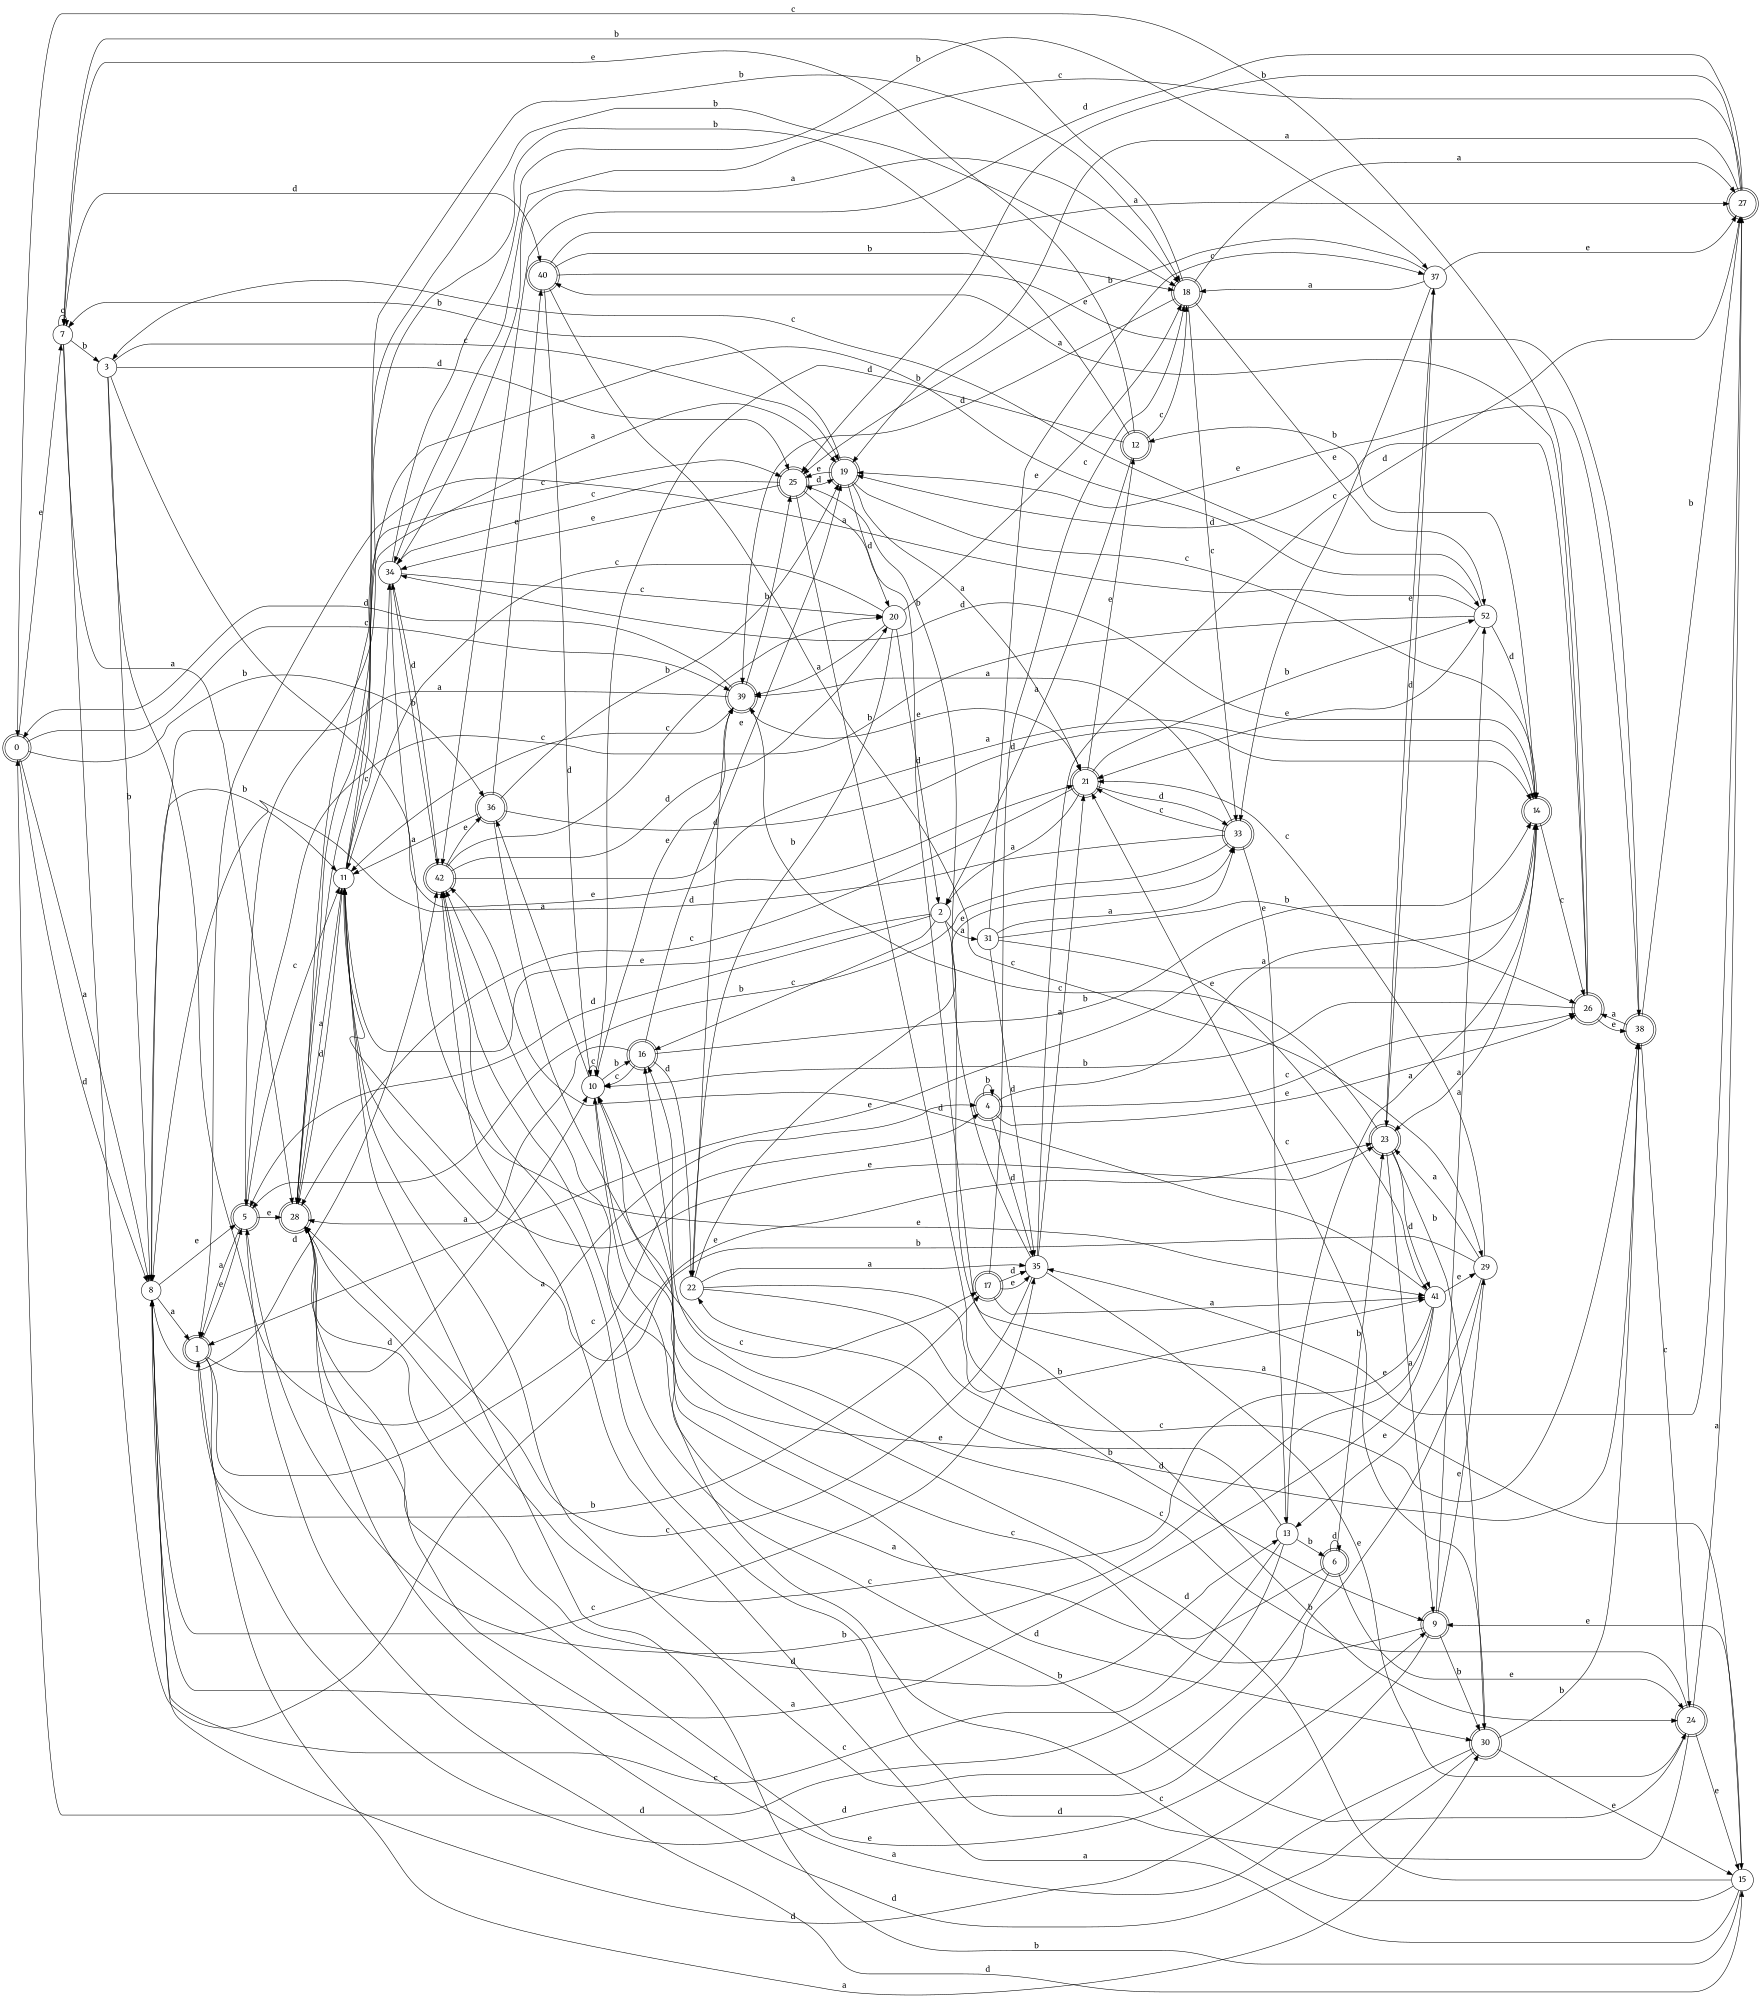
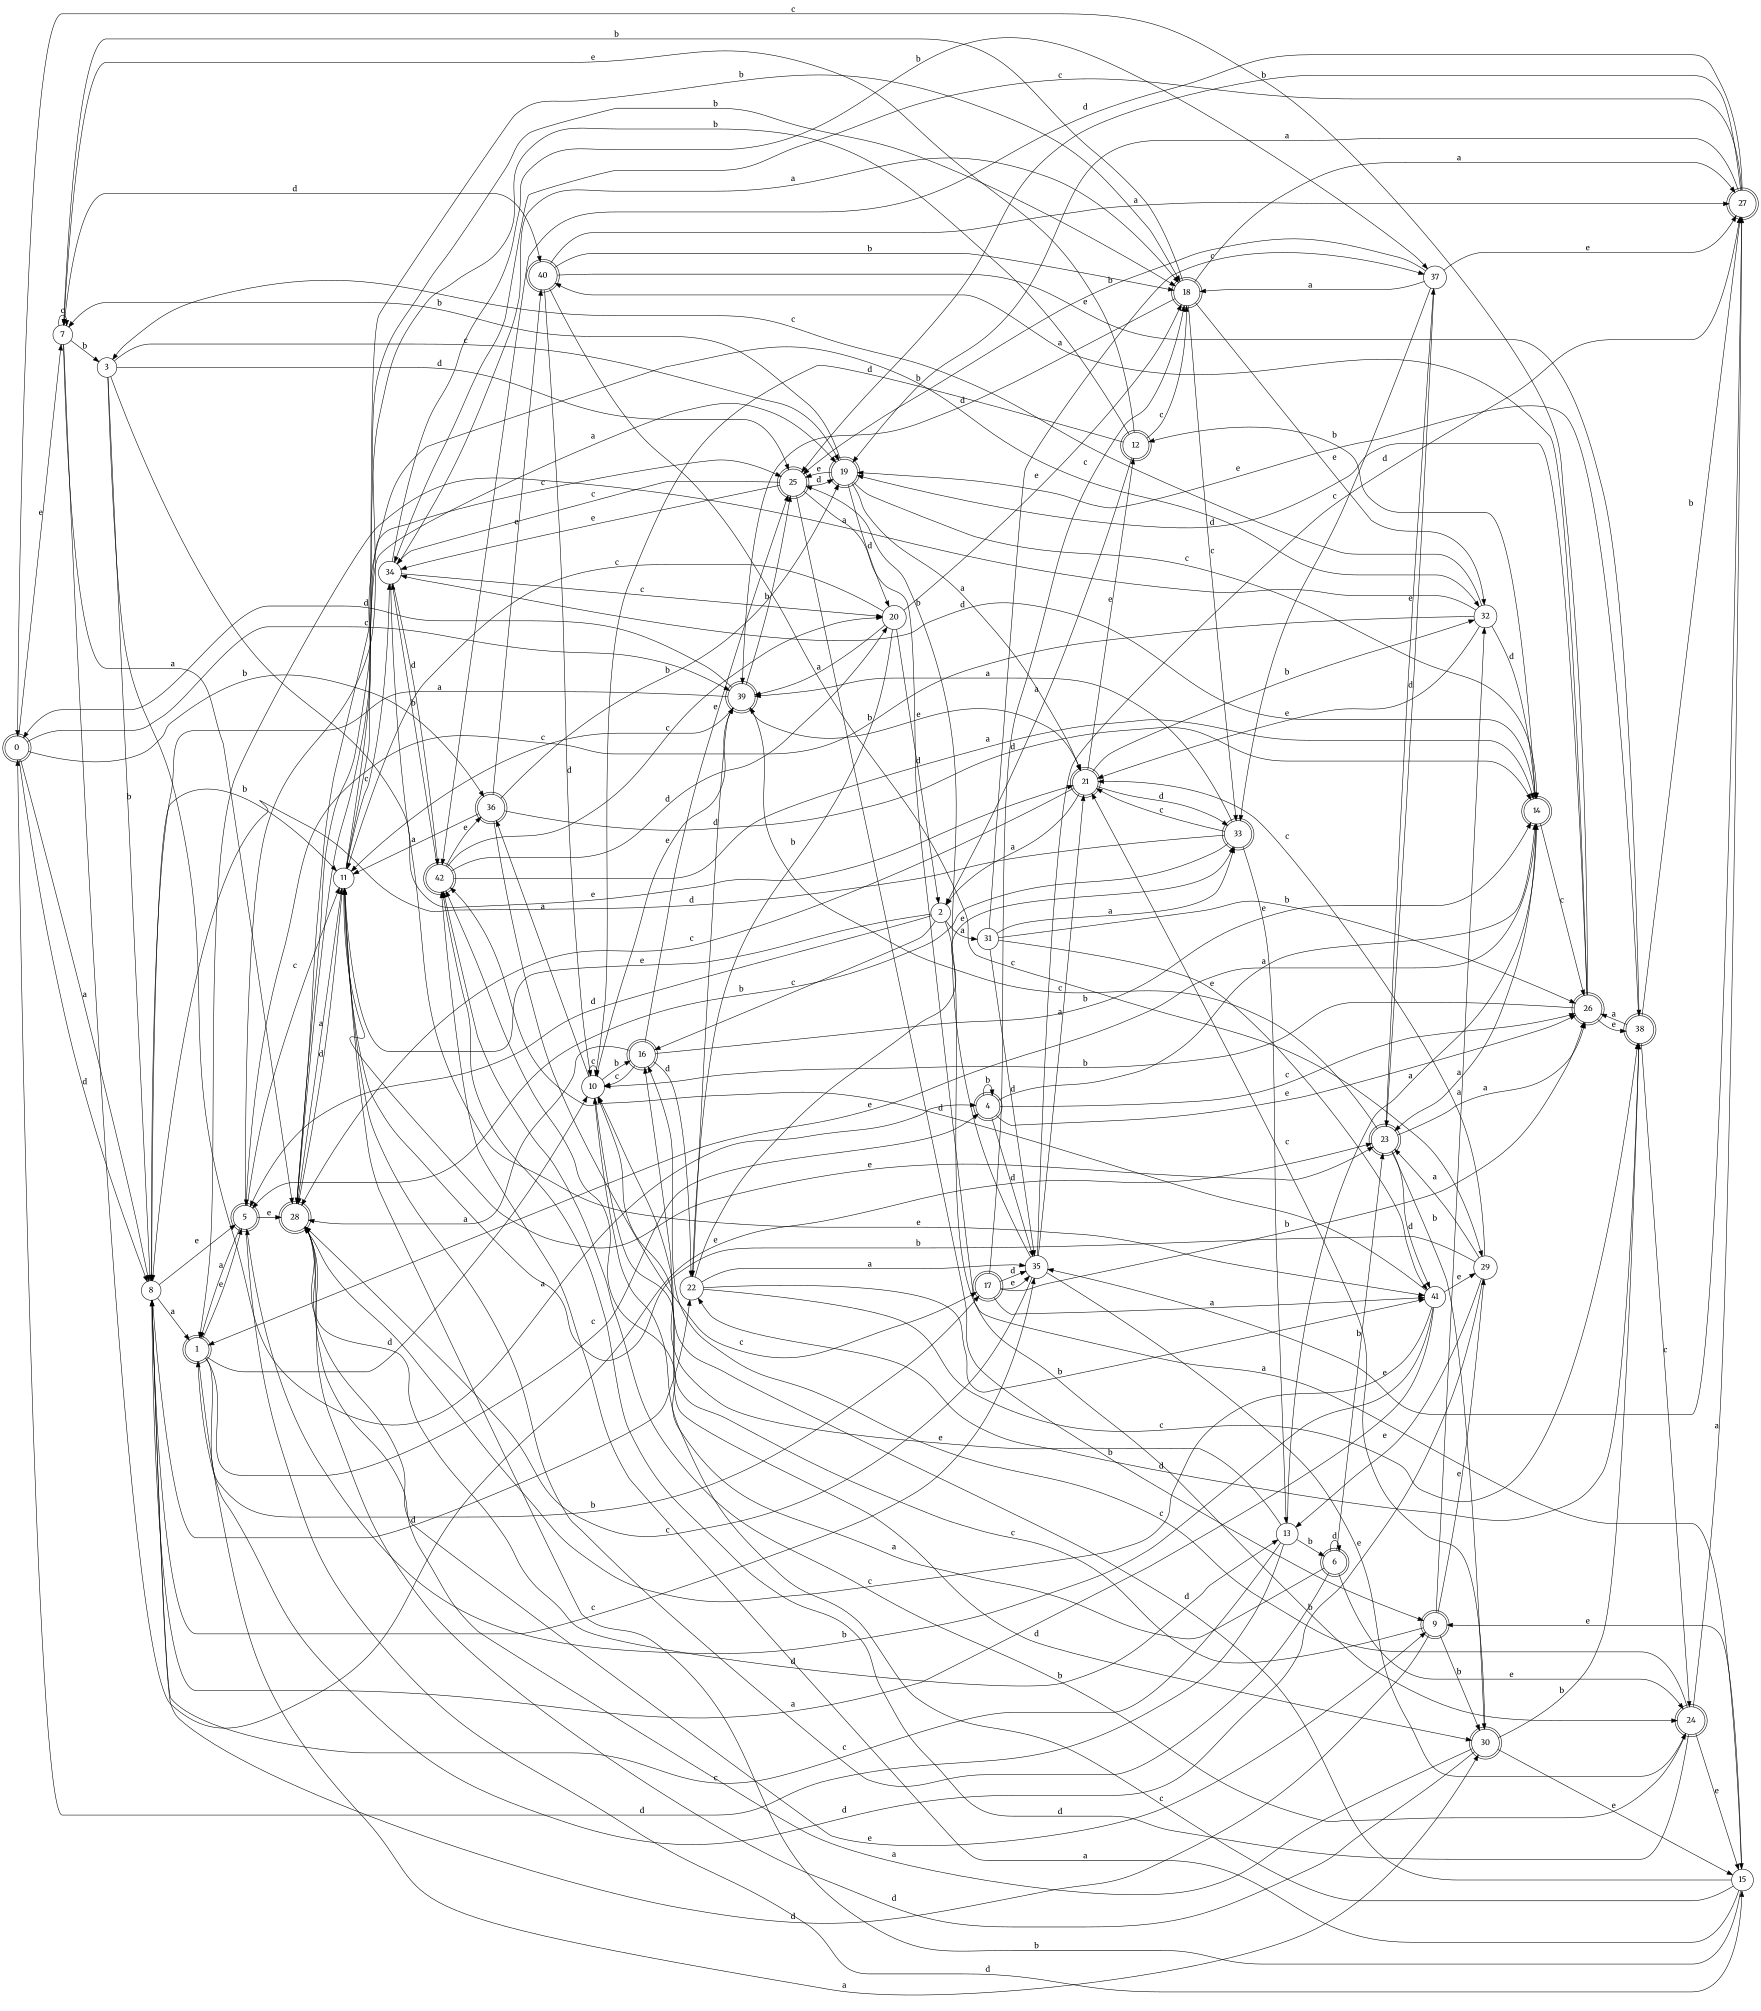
node "52": label "52" -> "32"
edge "16" -> "19": now "16" -> "25"
edge "8" -> "42": now "8" -> "22"
edge "17" -> "26": added, label "b"
edge "23" -> "9": now "23" -> "26"
